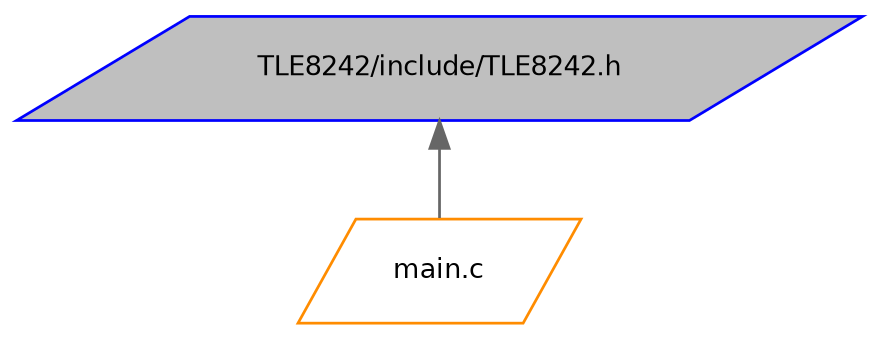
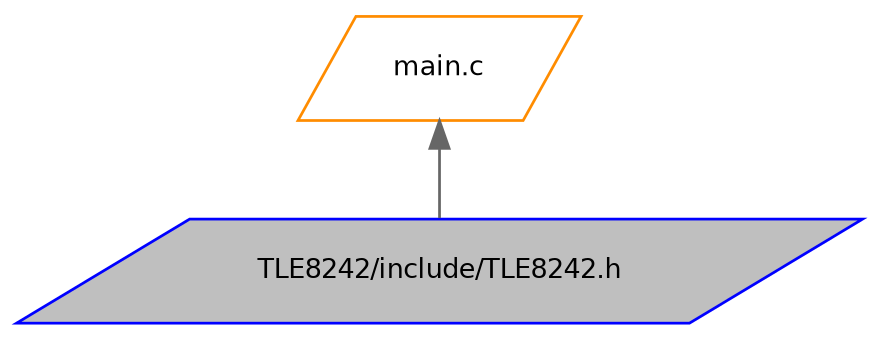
edge "main.c" -> "TLE8242/include/TLE8242.h": reversed
